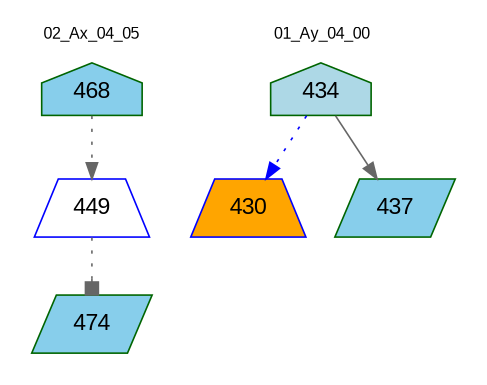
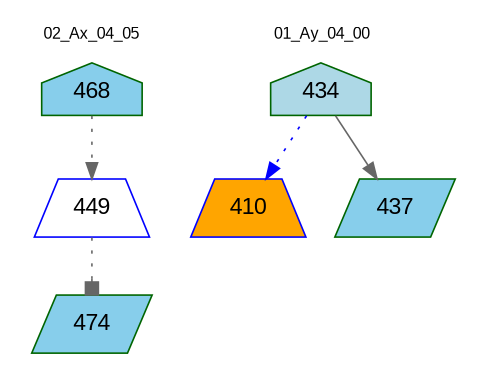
node "430": label "430" -> "410"
